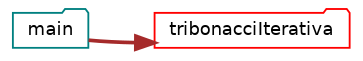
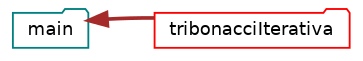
edge "main" -> "tribonacciIterativa": reversed
